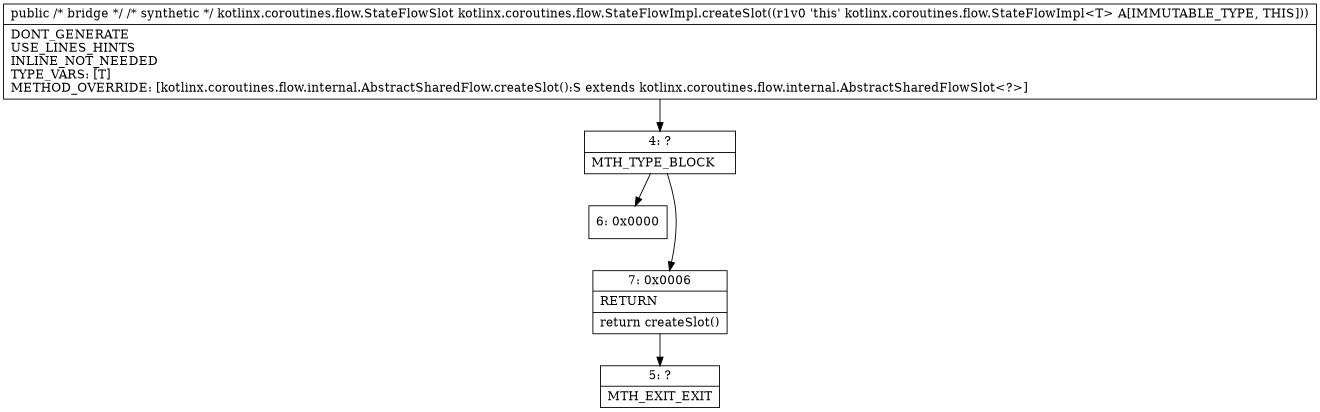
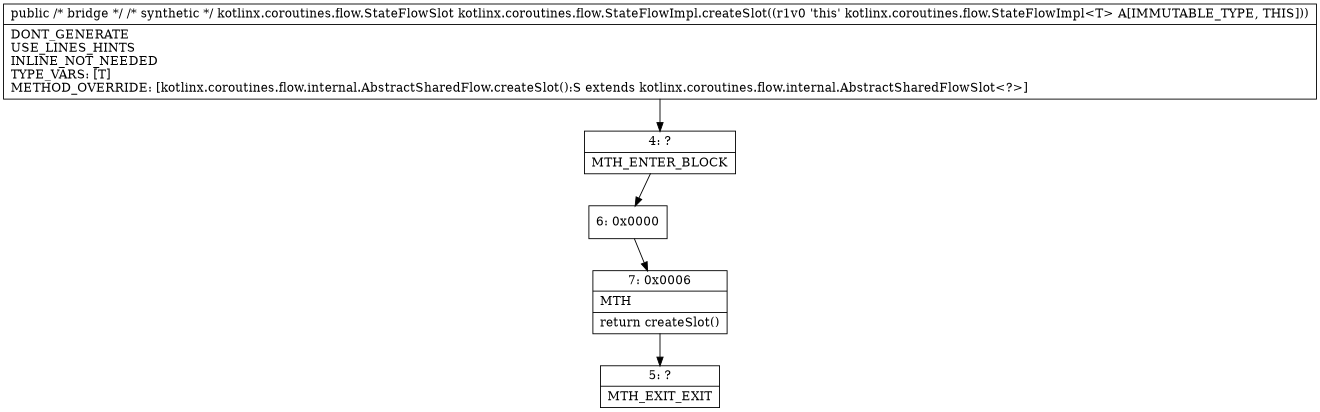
node "4: ?": text "MTH_TYPE_BLOCK" -> "MTH_ENTER_BLOCK"
edge "4: ?" -> "7: 0x0006": now "6: 0x0000" -> "7: 0x0006"
node "7: 0x0006": text "RETURN" -> "MTH"
